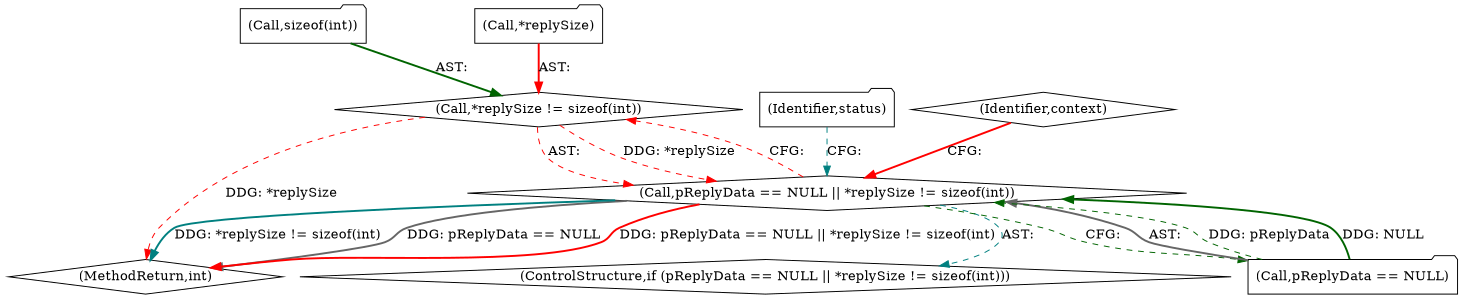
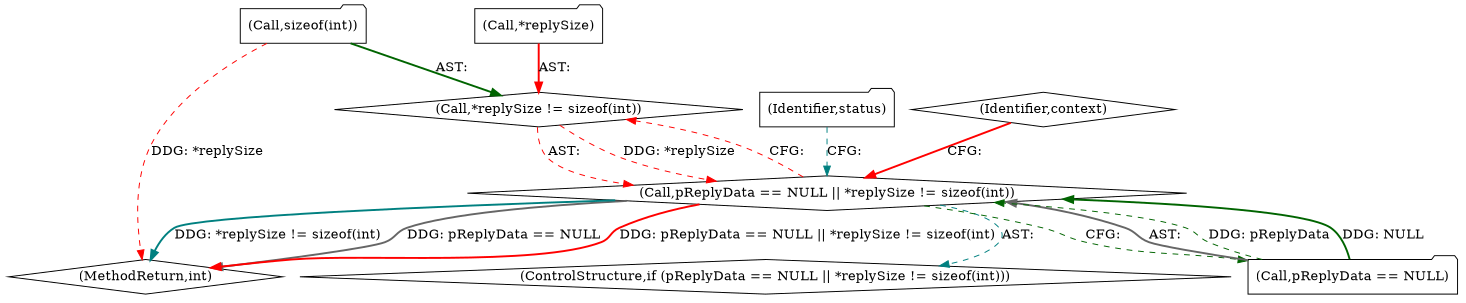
edge "(Call,*replySize != sizeof(int))" -> "(MethodReturn,int)": now "(Call,sizeof(int))" -> "(MethodReturn,int)"
